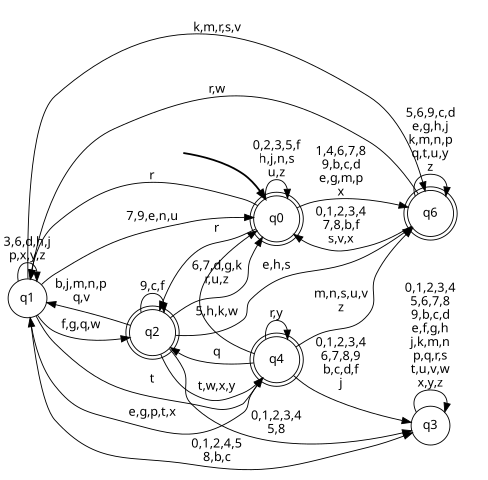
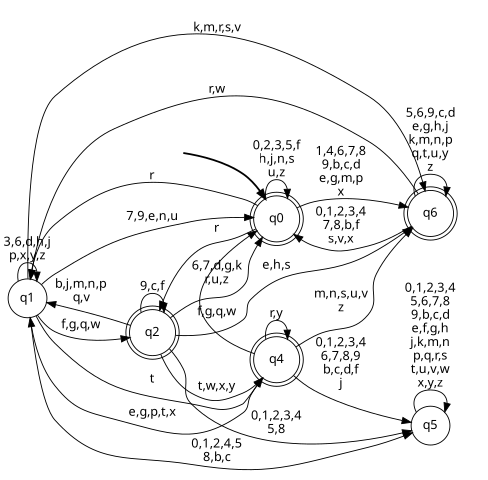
edge "q4" -> "q0": label "5,h,k,w" -> "f,g,q,w"
edge "q4" -> "q2": removed, label "q"
node "q3": label "q3" -> "q5"
